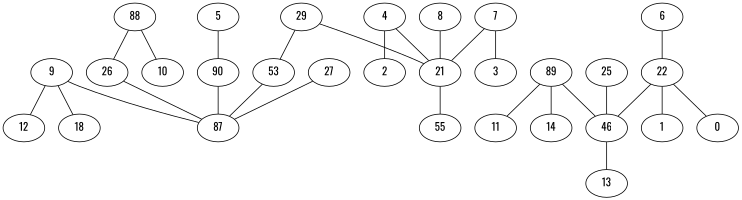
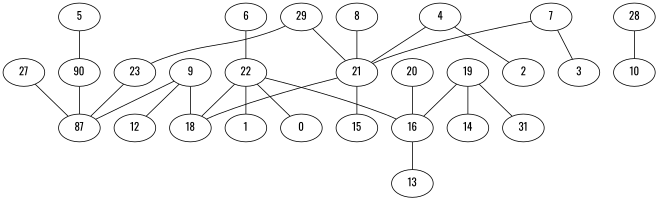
node "88": label "88" -> "28"
node "26": removed
node "53": label "53" -> "23"
node "89": label "89" -> "19"
node "25": label "25" -> "20"
edge "21" -- "18": added
edge "22" -- "18": added
node "55": label "55" -> "15"
node "11": label "11" -> "31"
node "46": label "46" -> "16"
